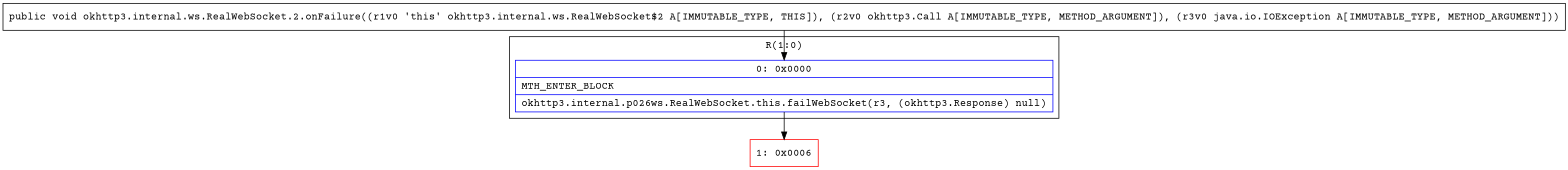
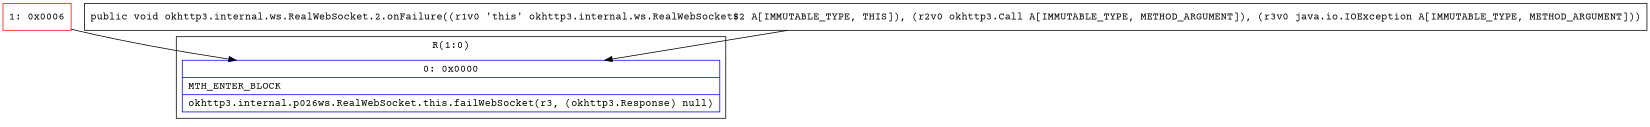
edge "0: 0x0000" -> "1: 0x0006": reversed
